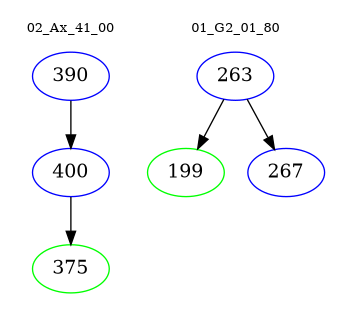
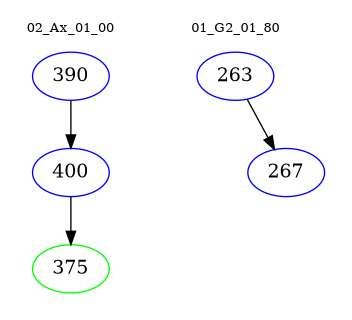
cluster "02_Ax_41_00": label "02_Ax_41_00" -> "02_Ax_01_00"
node "199": removed
